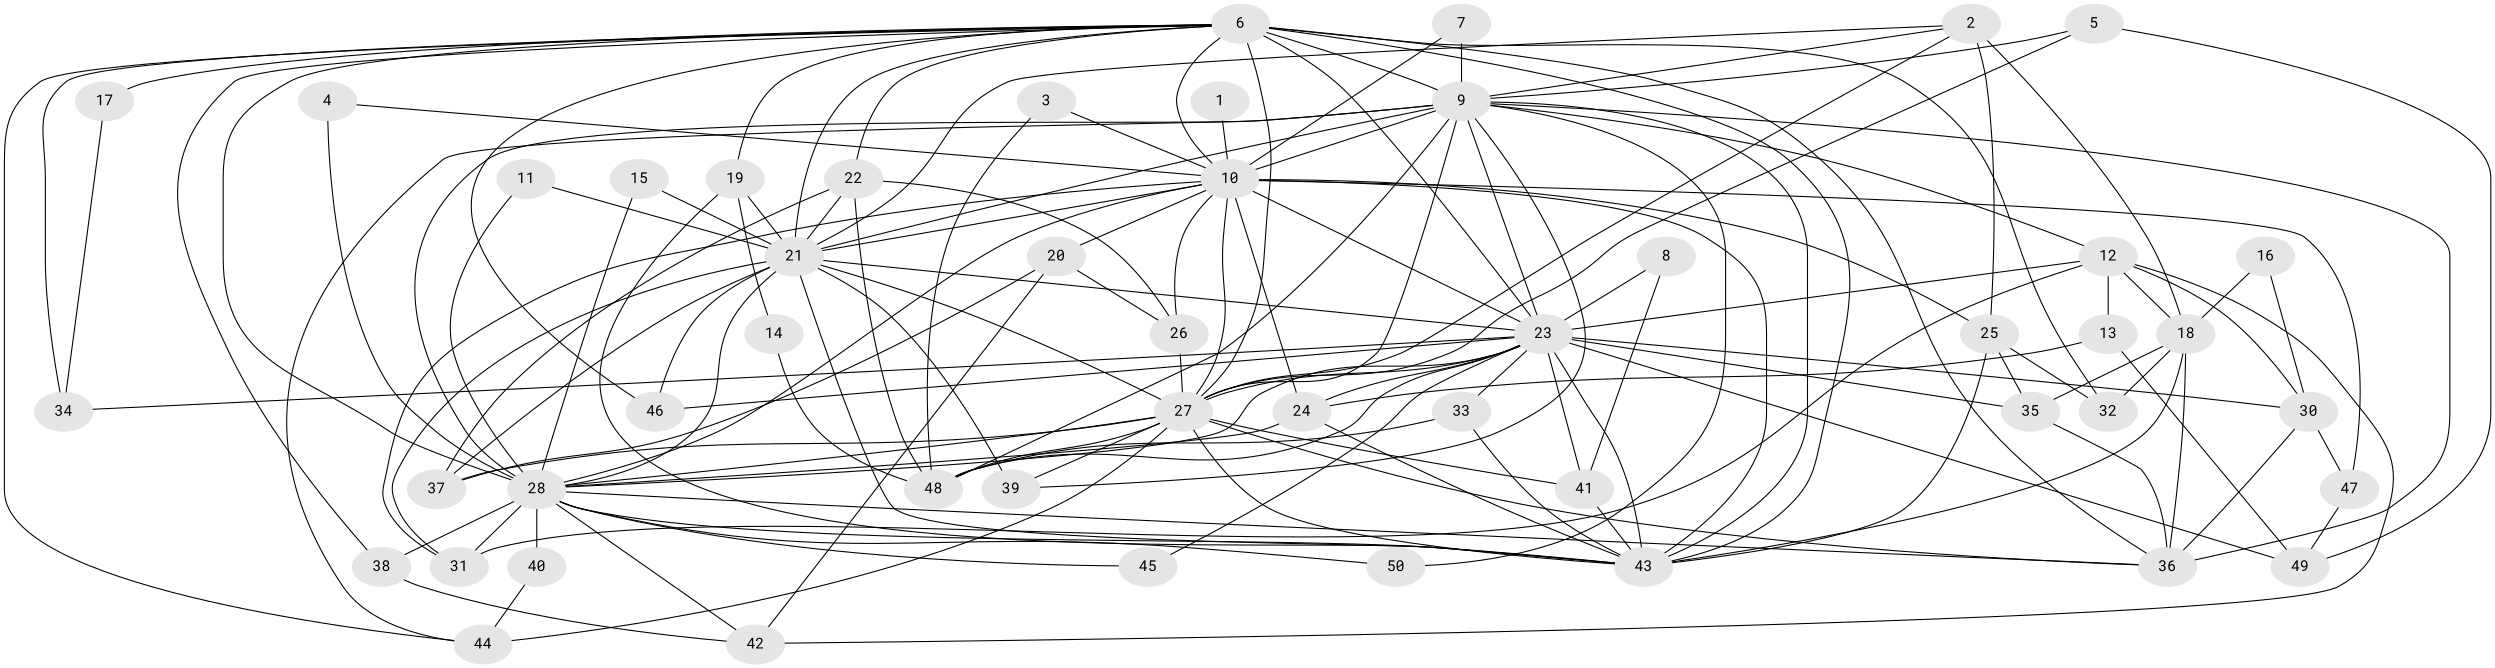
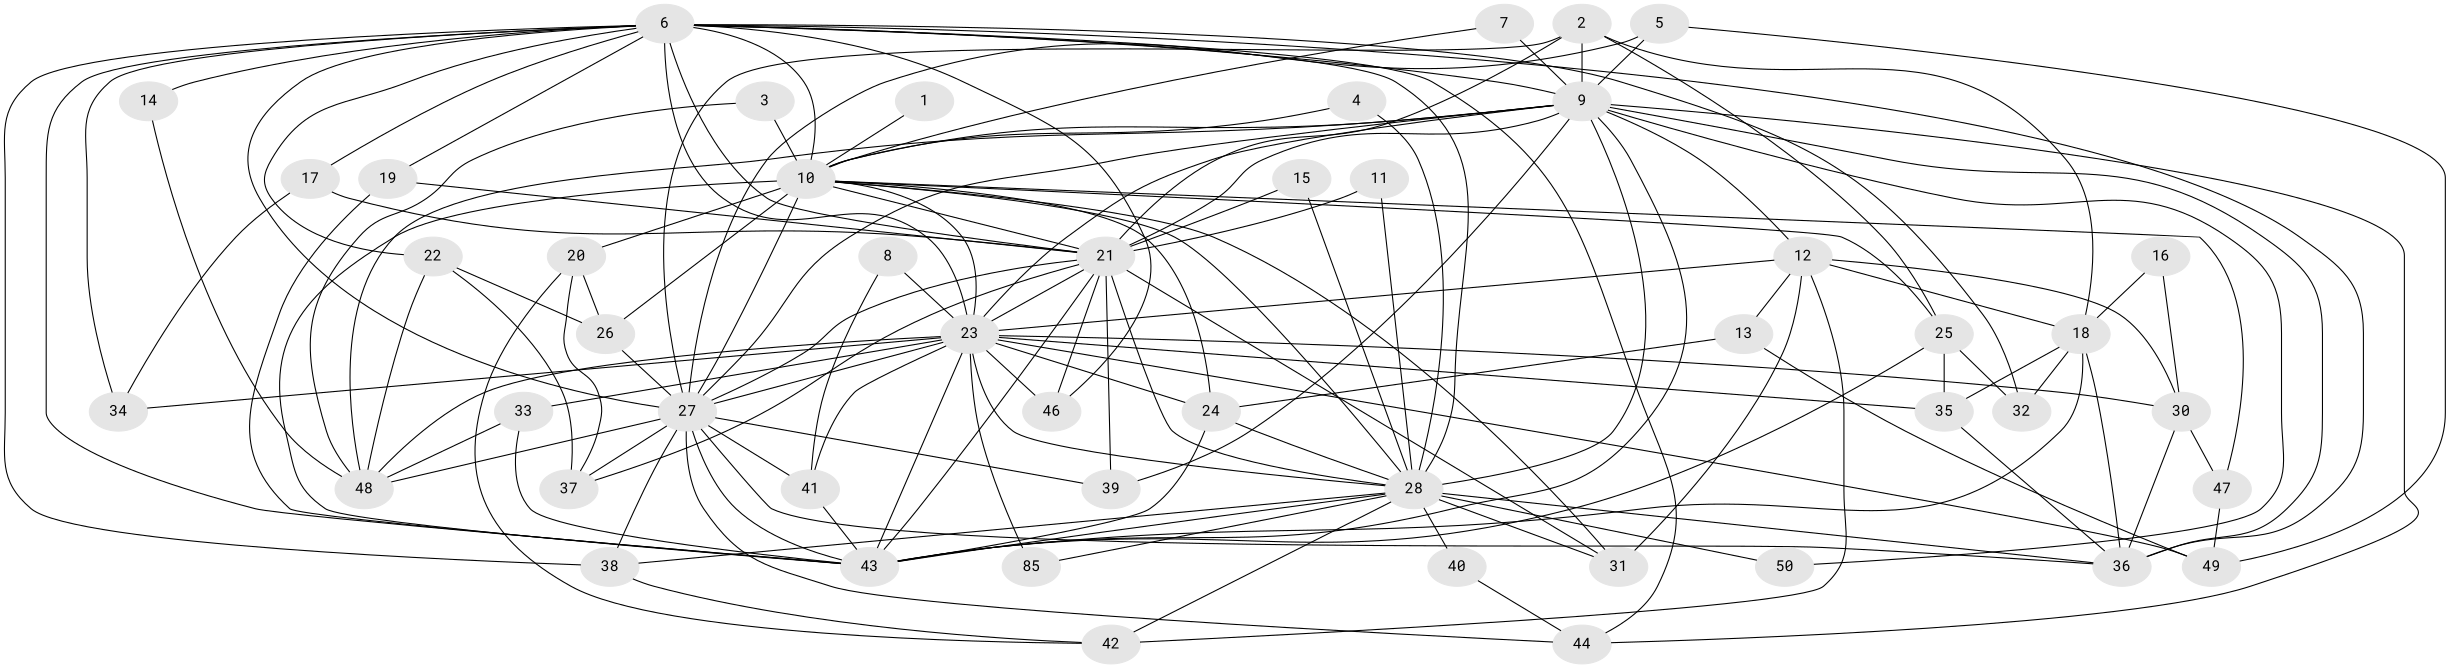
edge "22" -- "21": now "17" -- "21"
edge "19" -- "14": now "6" -- "14"
edge "27" -- "28": now "27" -- "38"
node "45": label "45" -> "85"
